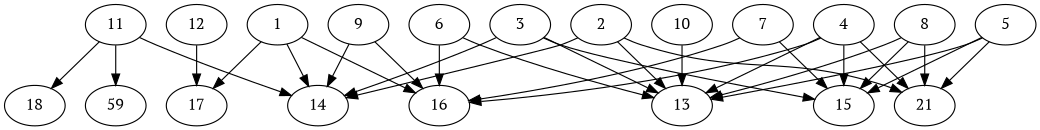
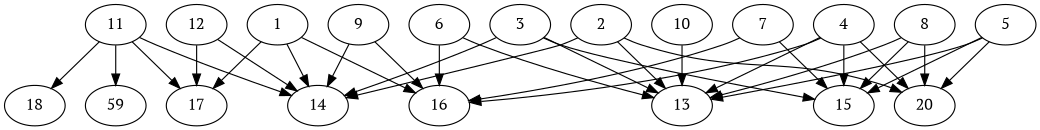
edge "11" -> "17": added
edge "12" -> "14": added
node "21": label "21" -> "20"
